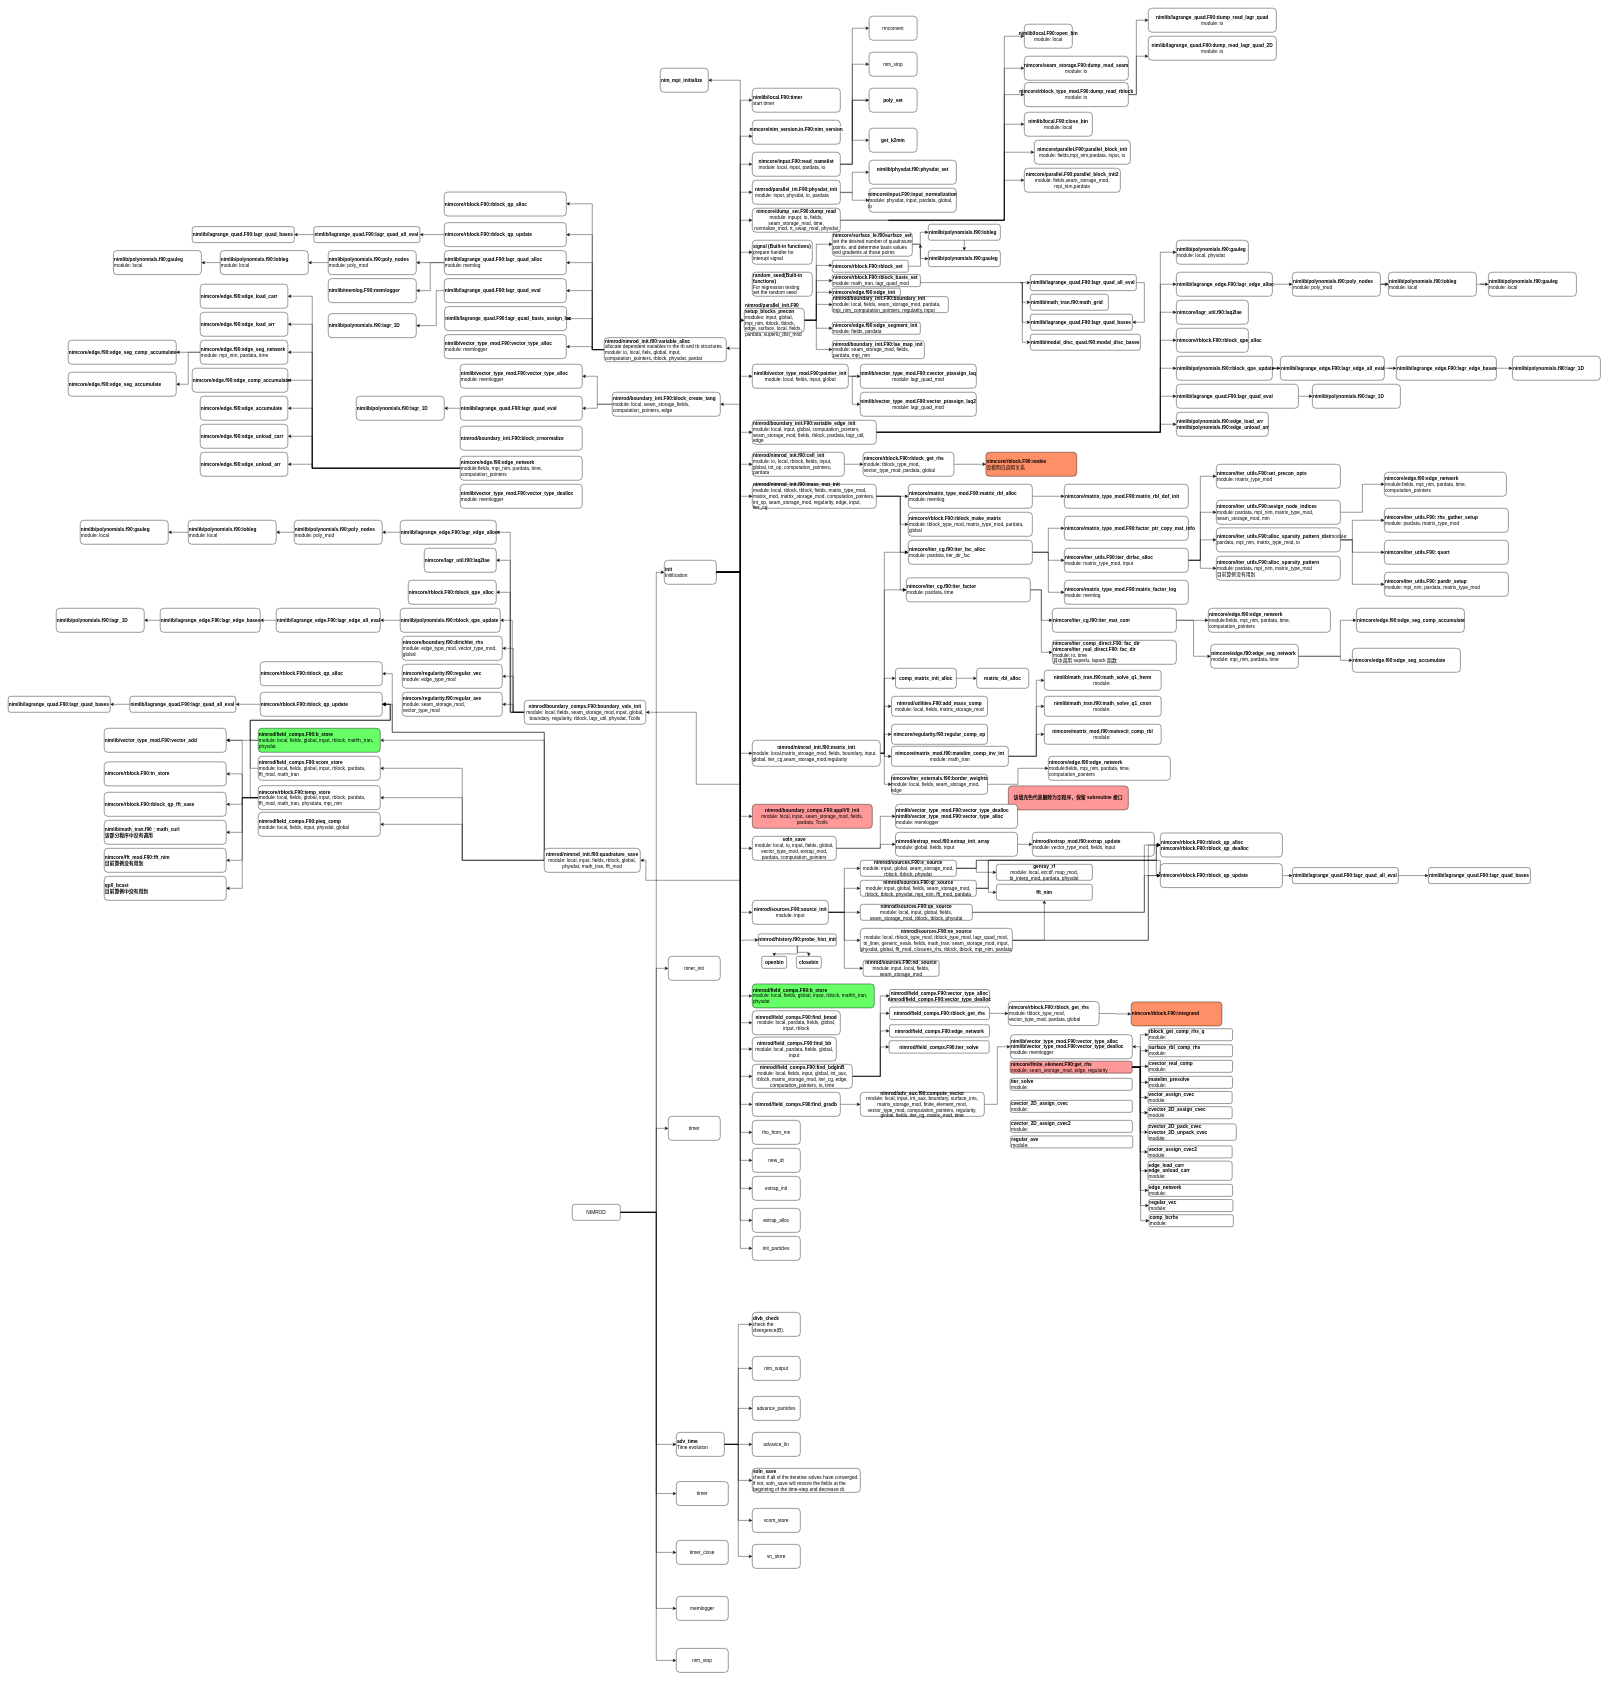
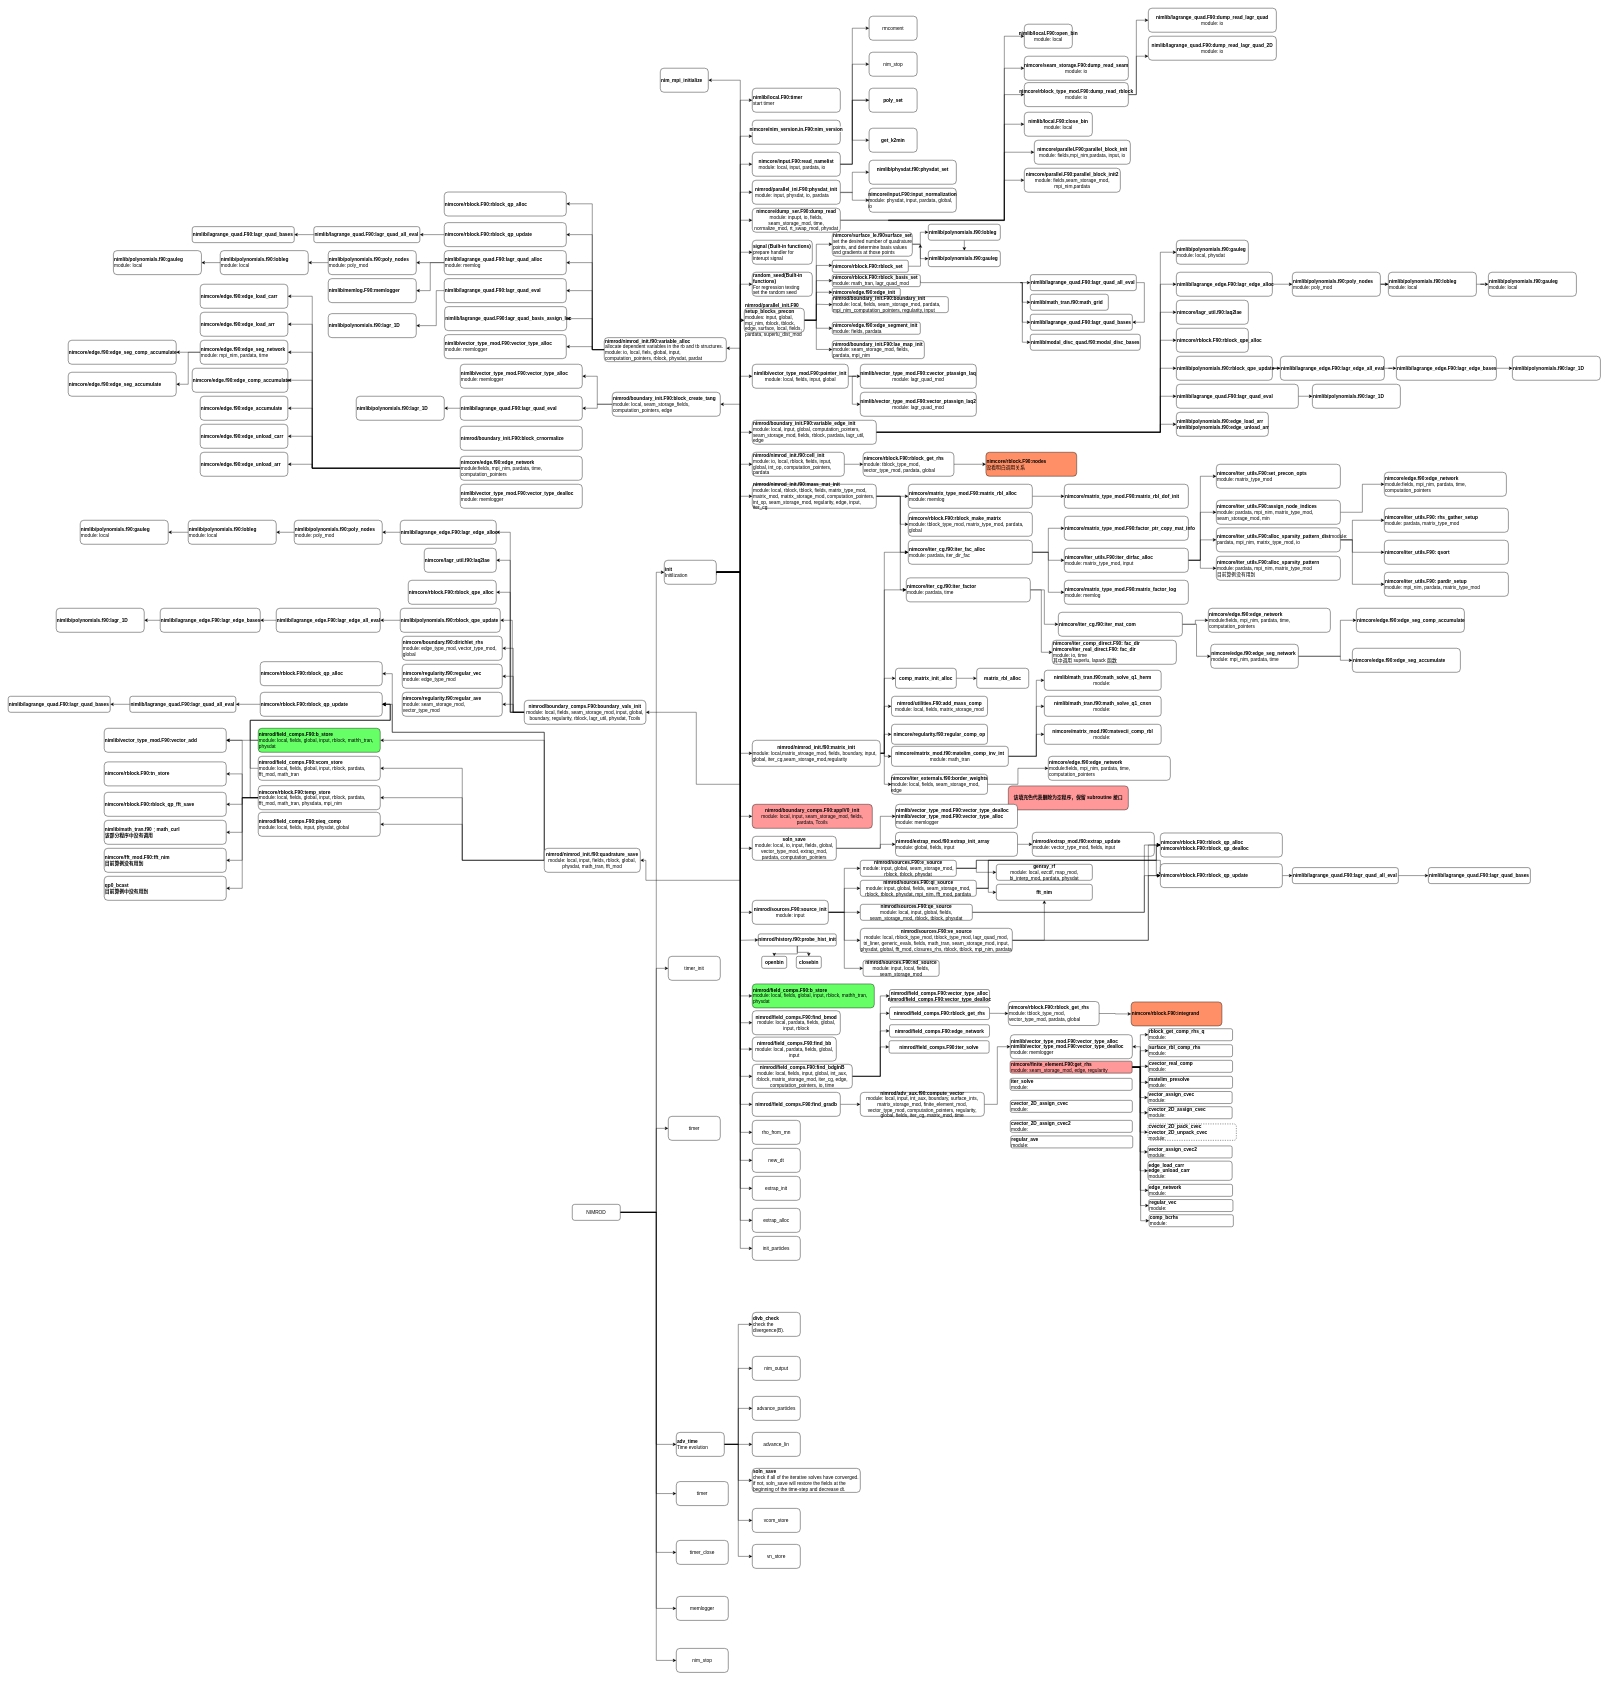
edge "init Initilization" -> "random_seed(Built-in functions) For regression testing set the random seed": added
node "nimcore/iter_cg.f90:iter_mat_com": moved (1114, 620) -> (1120, 624)
node "cvector_2D_pack_cvec cvector_2D_unpack_cvec module:": style solid -> dashed
